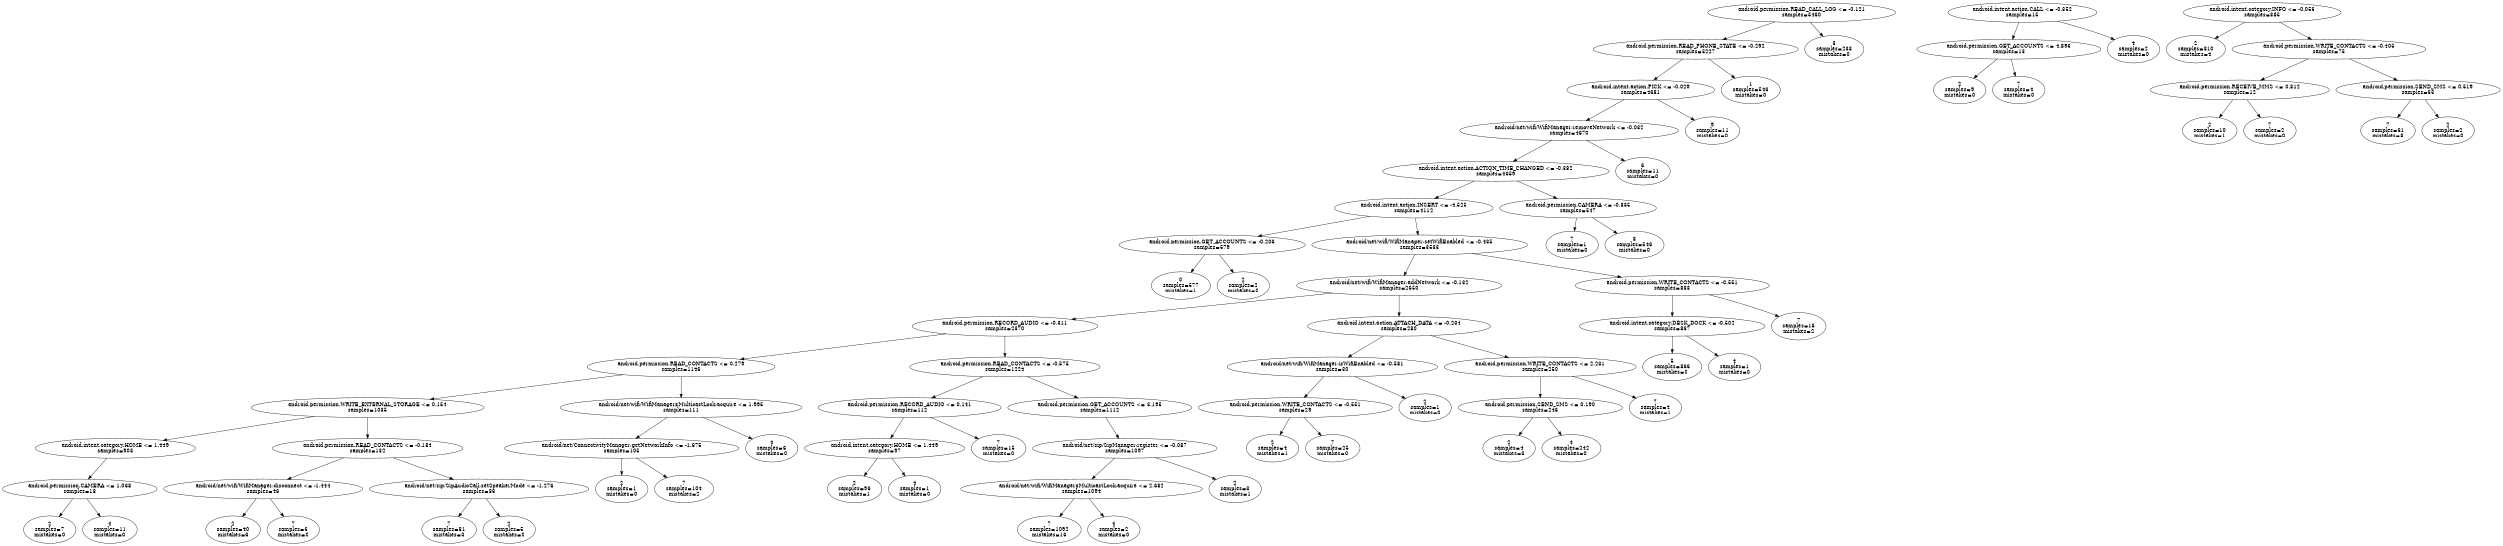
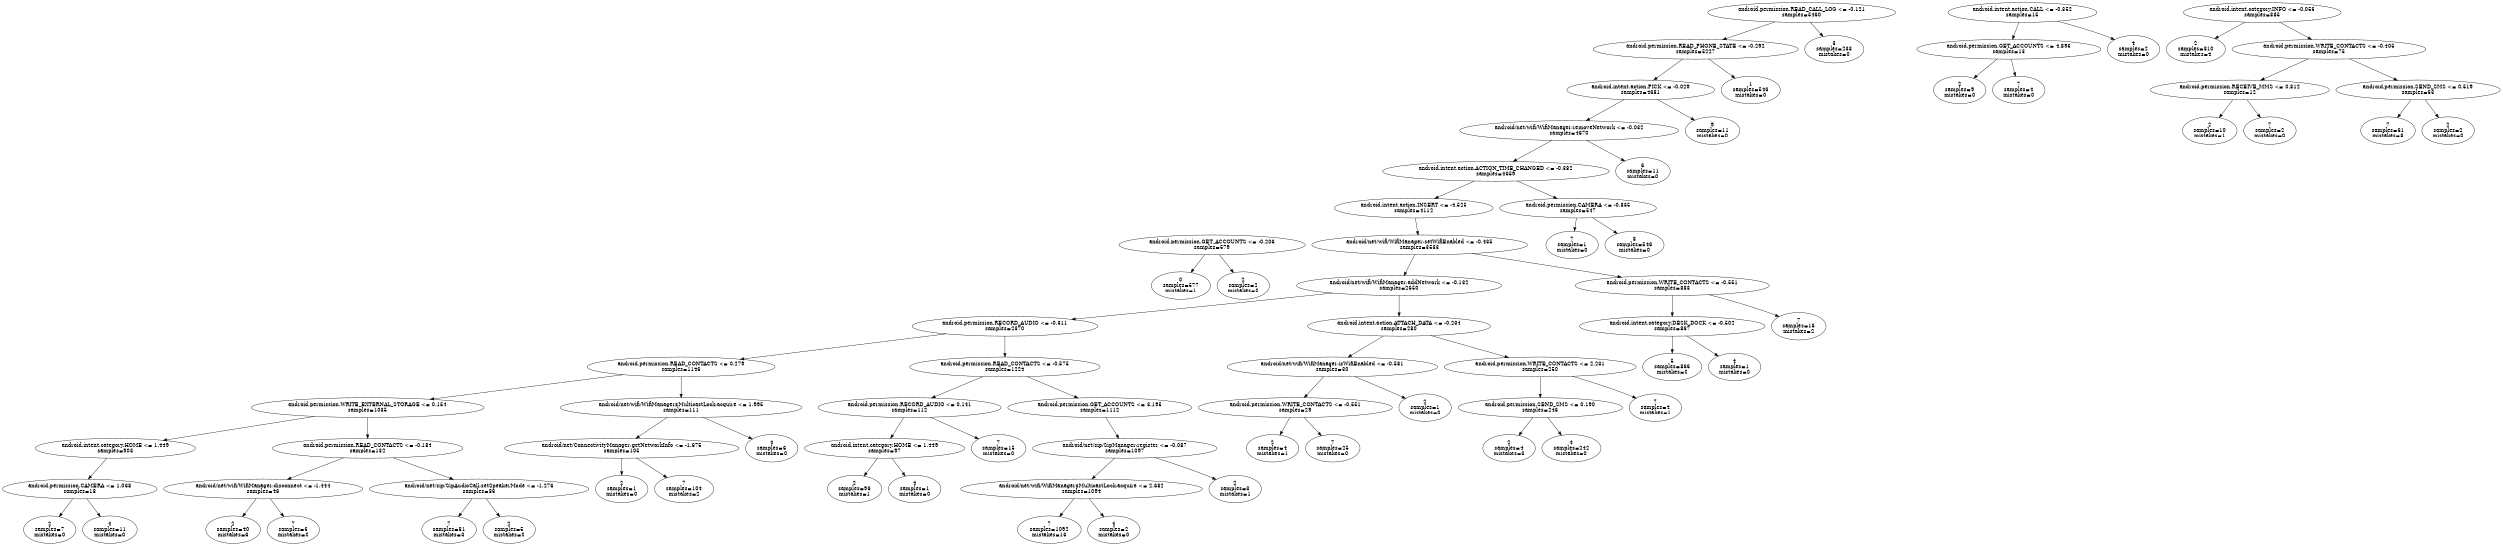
edge "android.intent.action.INSERT <= -4.525 samples=4112" -> "android.permission.GET_ACCOUNTS <= -0.206 samples=579": removed
